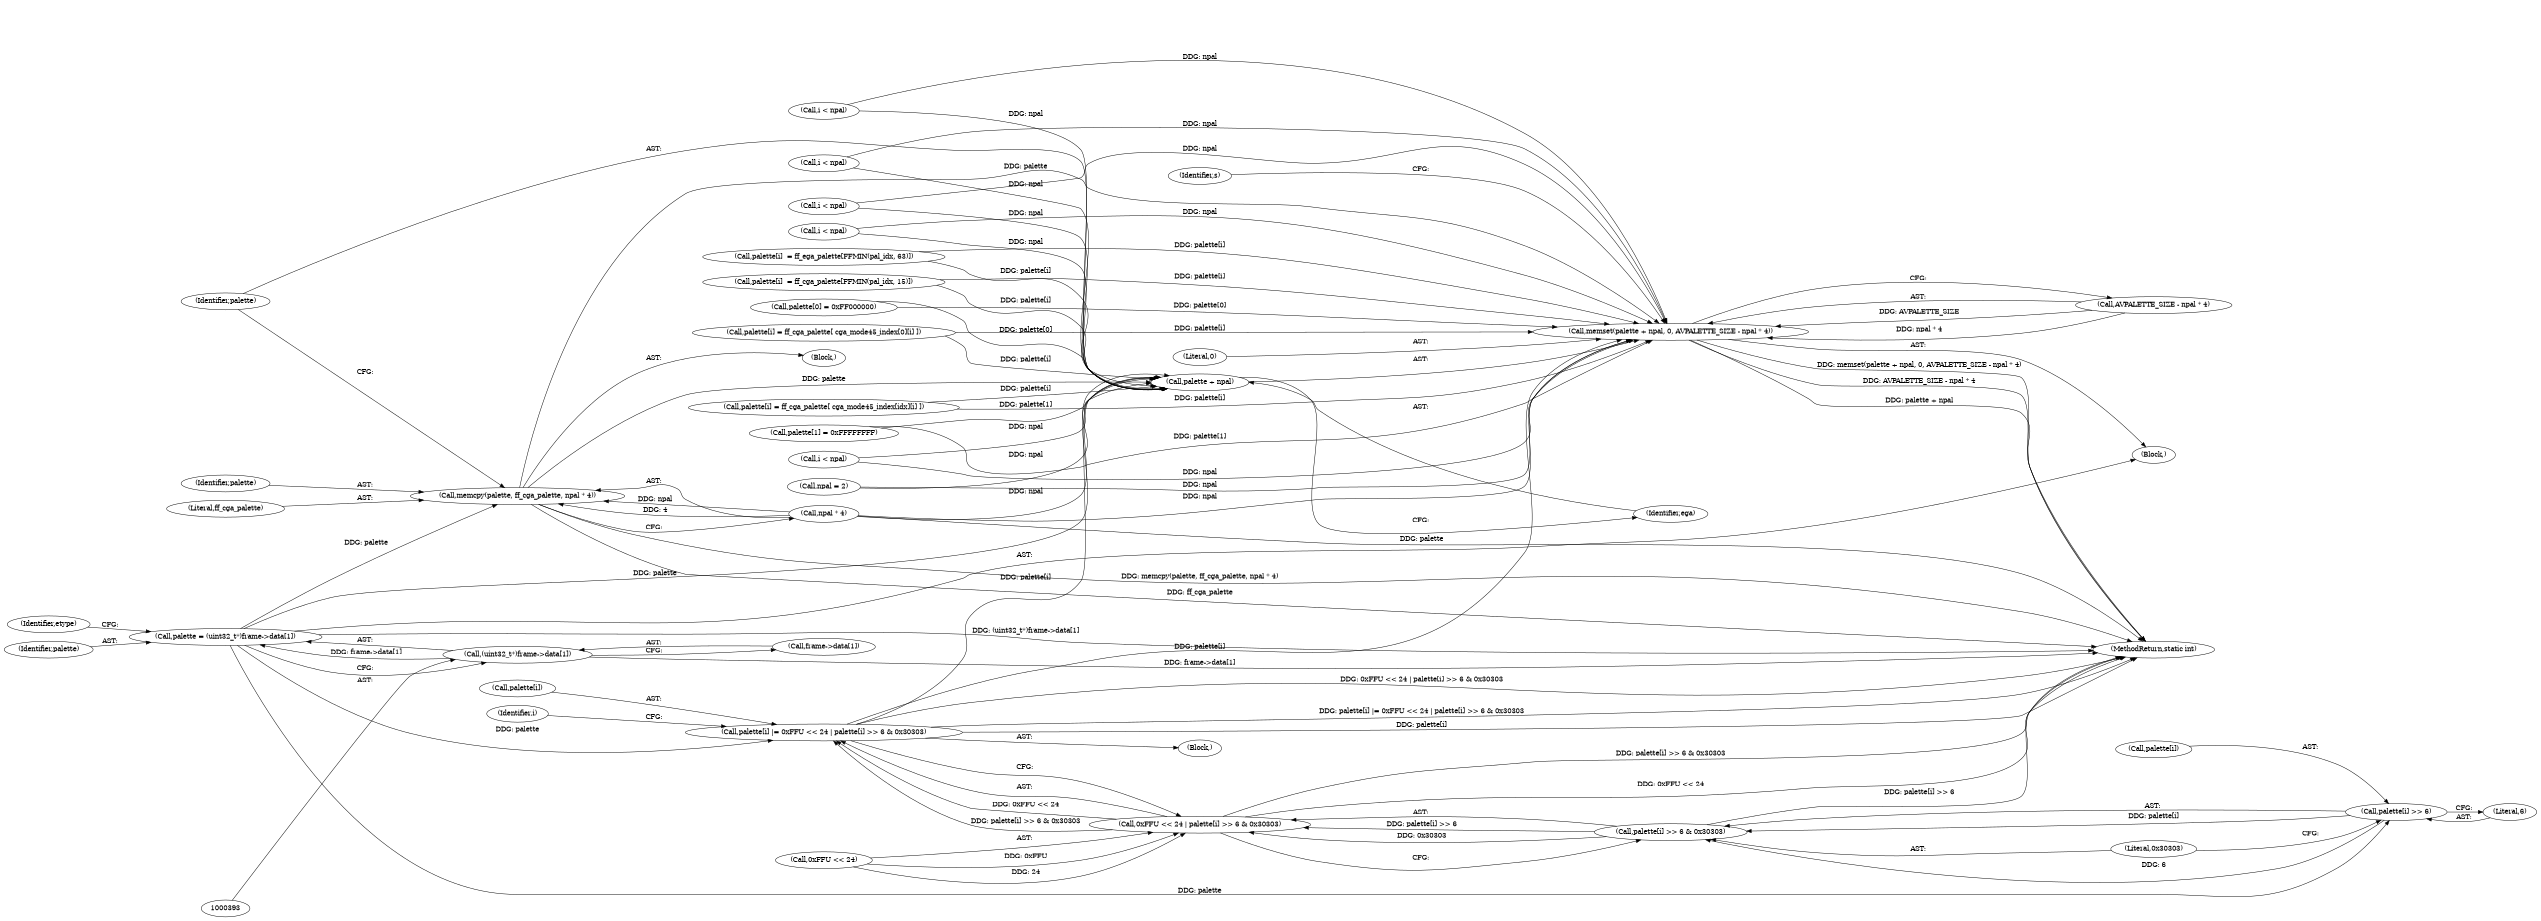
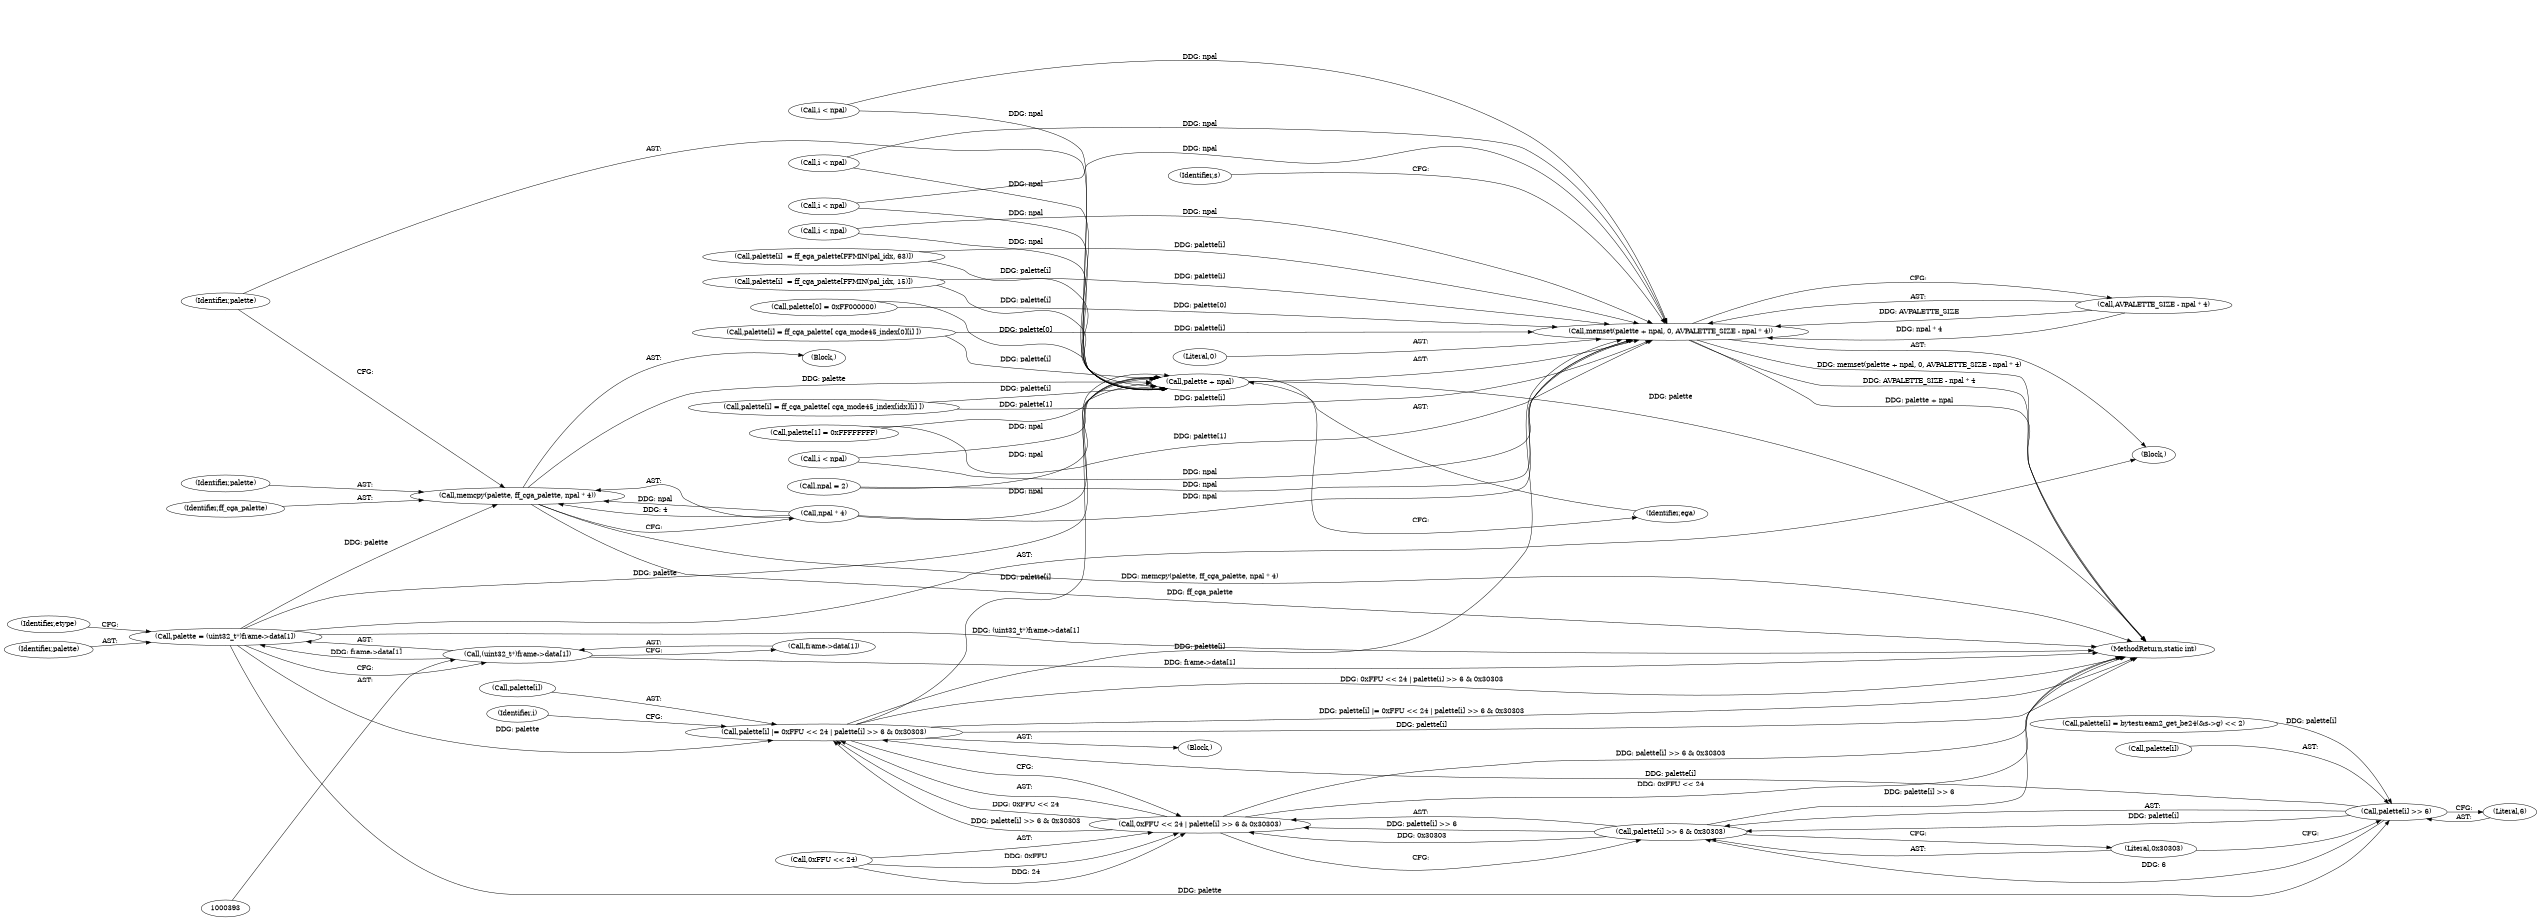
edge "(Call,memcpy(palette, ff_cga_palette, npal * 4))" -> "(Call,memset(palette + npal, 0, AVPALETTE_SIZE - npal * 4))": removed, label "DDG: palette"
node "(Literal,ff_cga_palette)": label "(Literal,ff_cga_palette)" -> "(Identifier,ff_cga_palette)"
edge "(Call,npal * 4)" -> "(MethodReturn,static int)": now "(Call,palette + npal)" -> "(MethodReturn,static int)"
node "(Call,palette[i] = bytestream2_get_be24(&s->g) << 2)": added
edge "(Call,palette[i] >> 6)" -> "(Call,palette[i] |= 0xFFU << 24 | palette[i] >> 6 & 0x30303)": added, label "DDG: palette[i]"
edge "(Call,palette[i] >> 6 & 0x30303)" -> "(Literal,0x30303)": added, label "CFG:"
